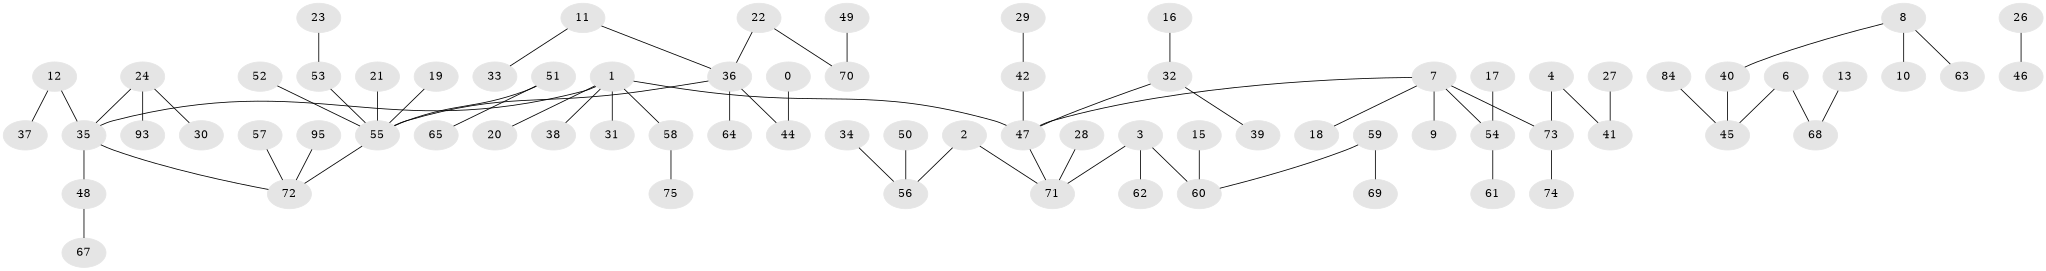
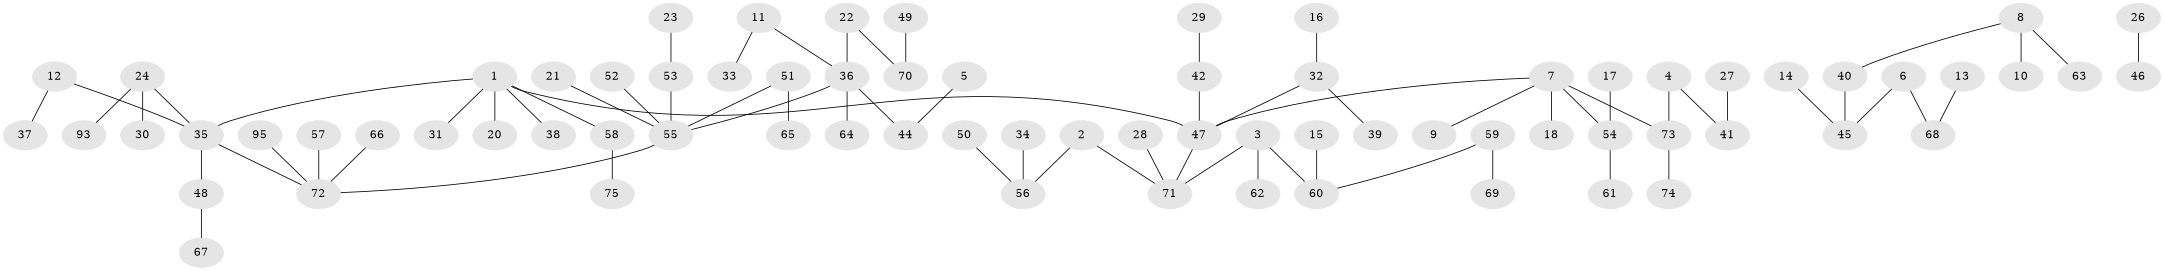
node "19": removed
node "0": label "0" -> "5"
node "84": label "84" -> "14"
node "66": added
